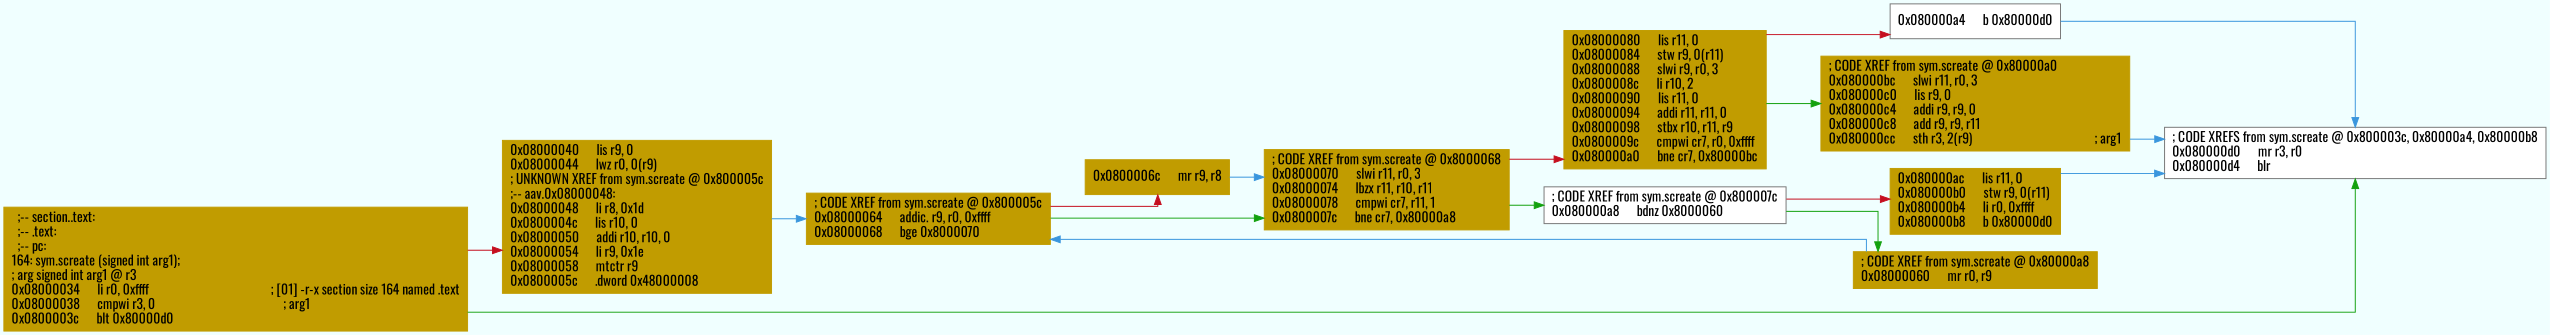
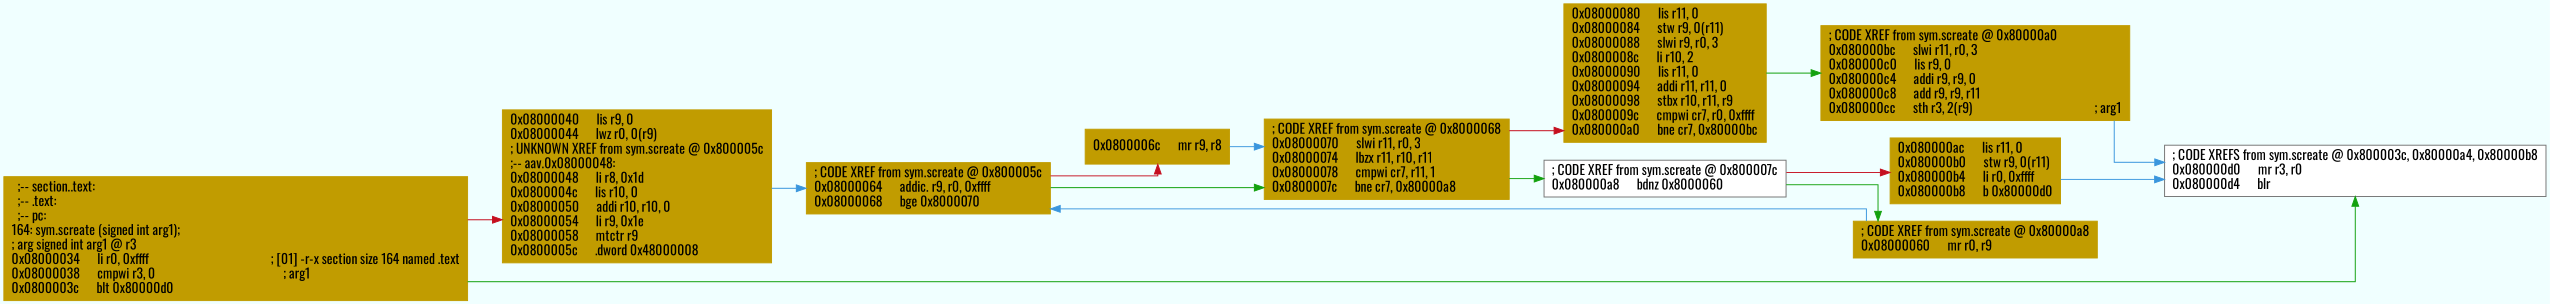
node "0x080000a4      b 0x80000d0": removed
